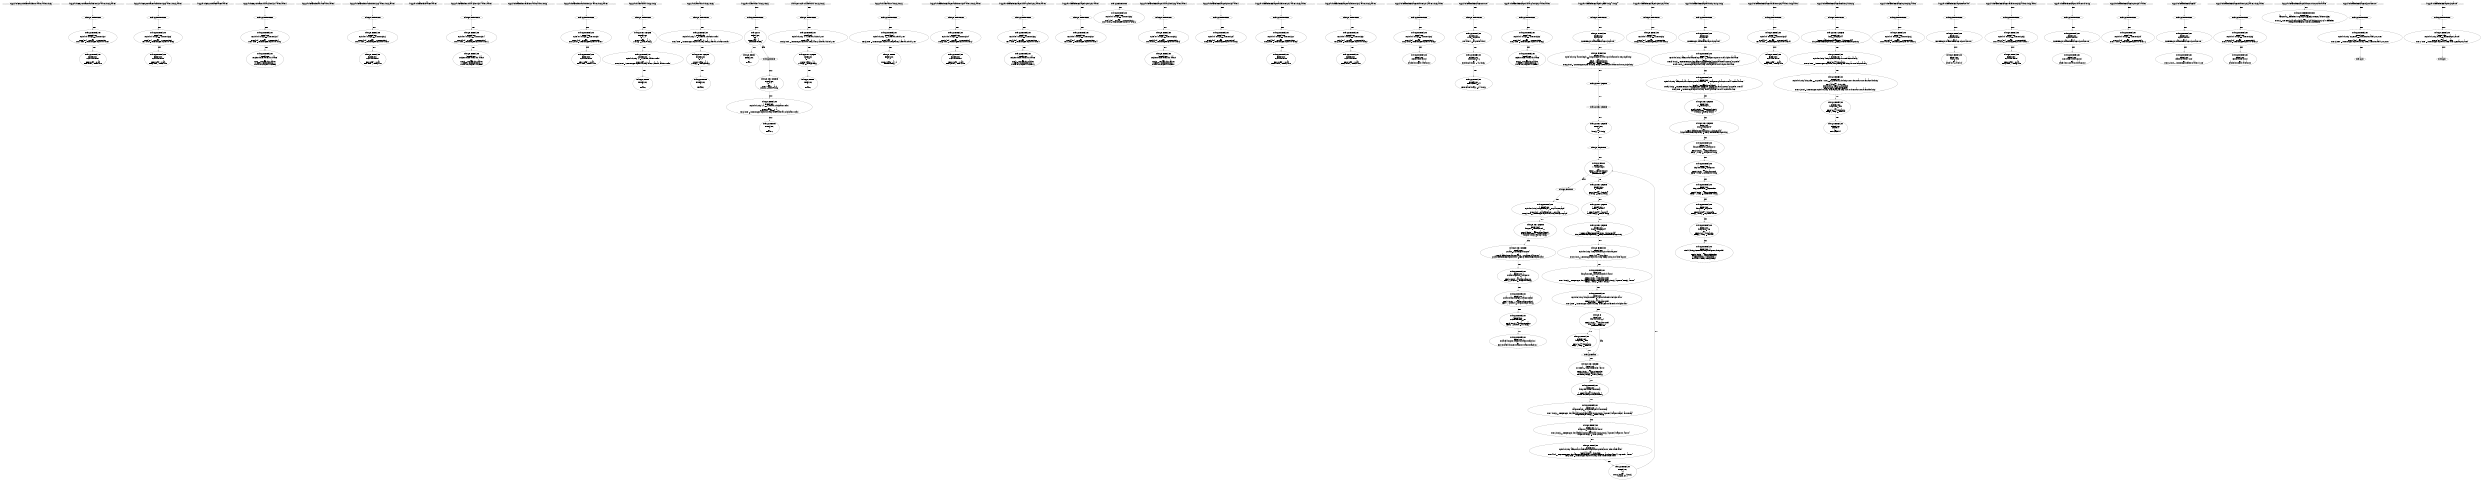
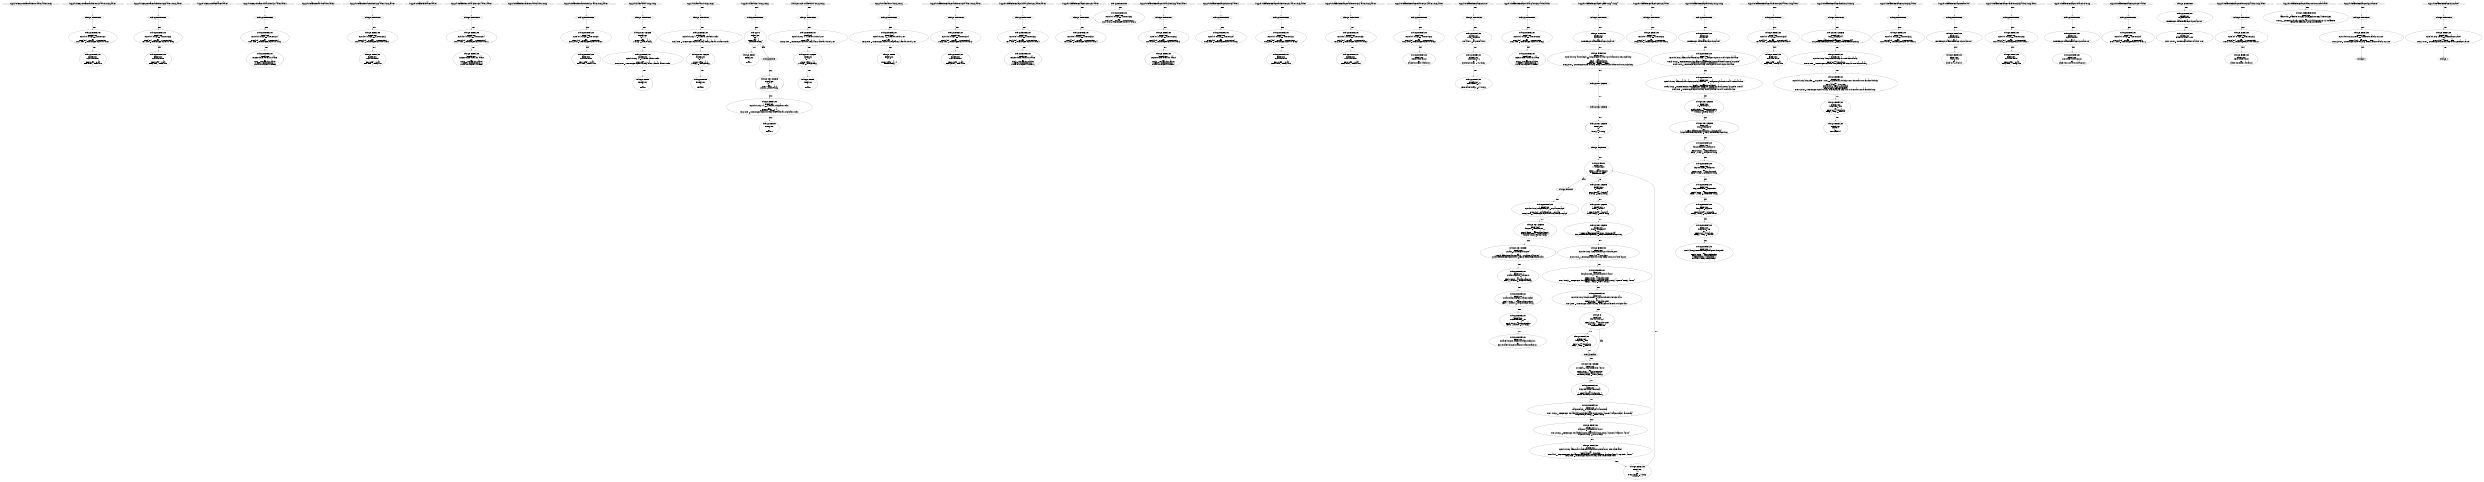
node "buggy_29.sol_RaffleTokenExchange_kill()": removed
